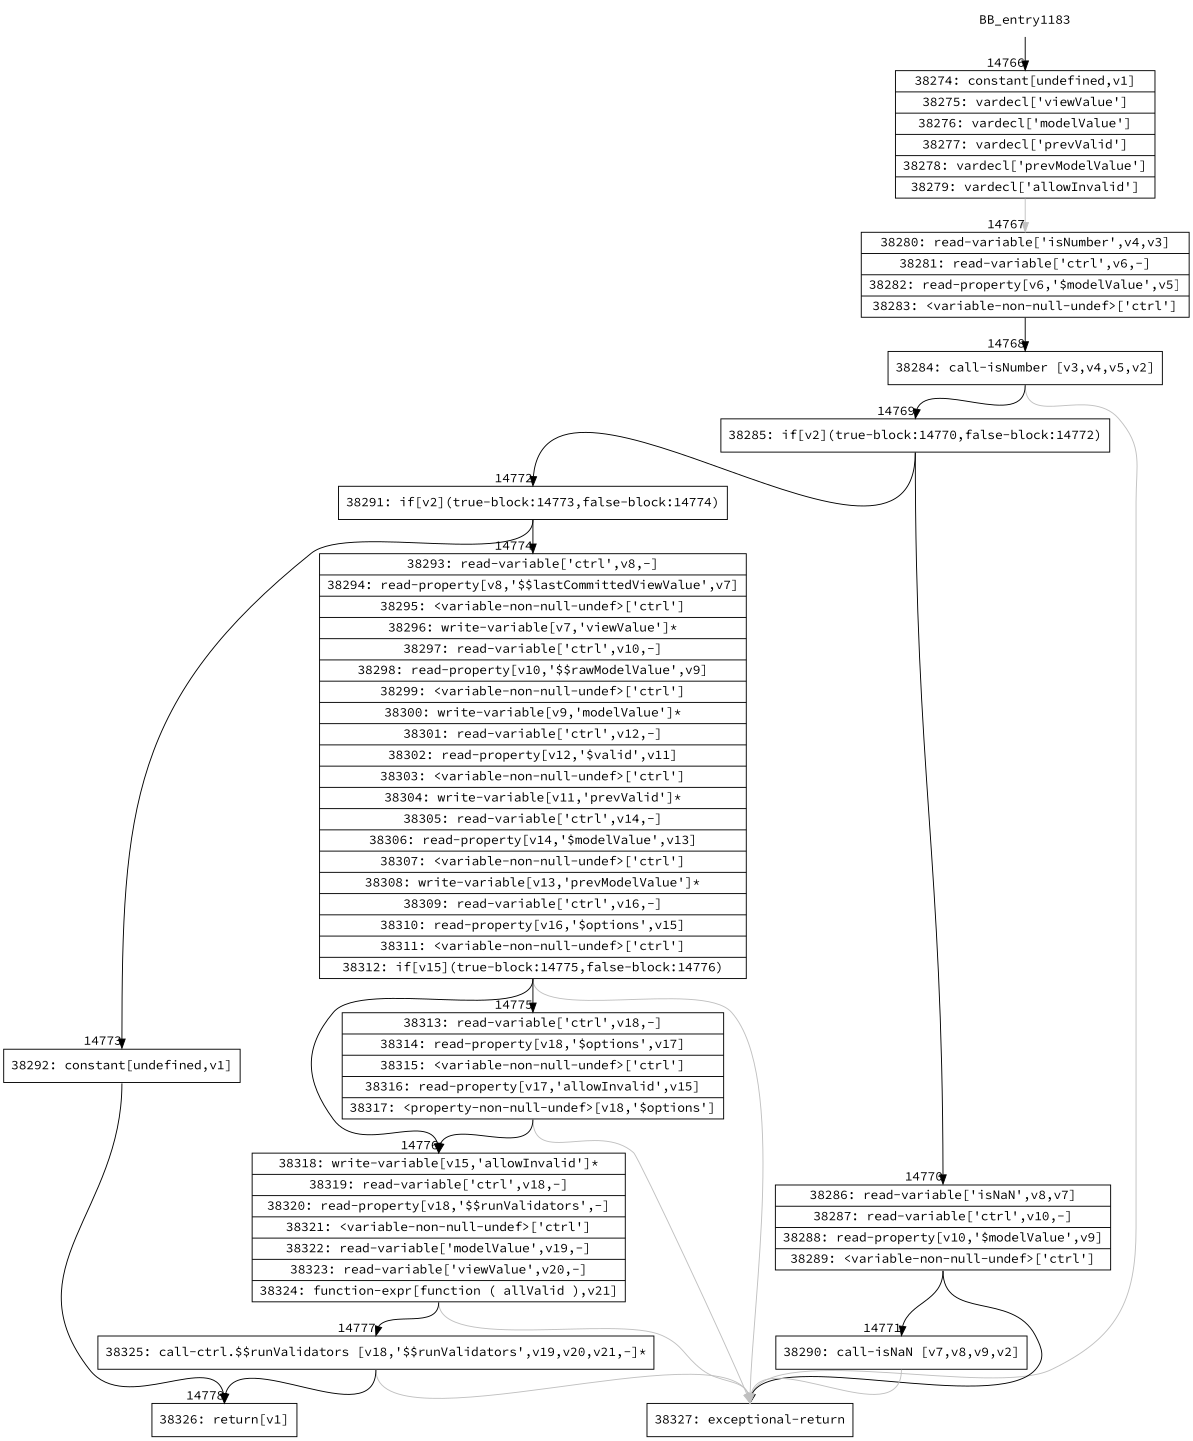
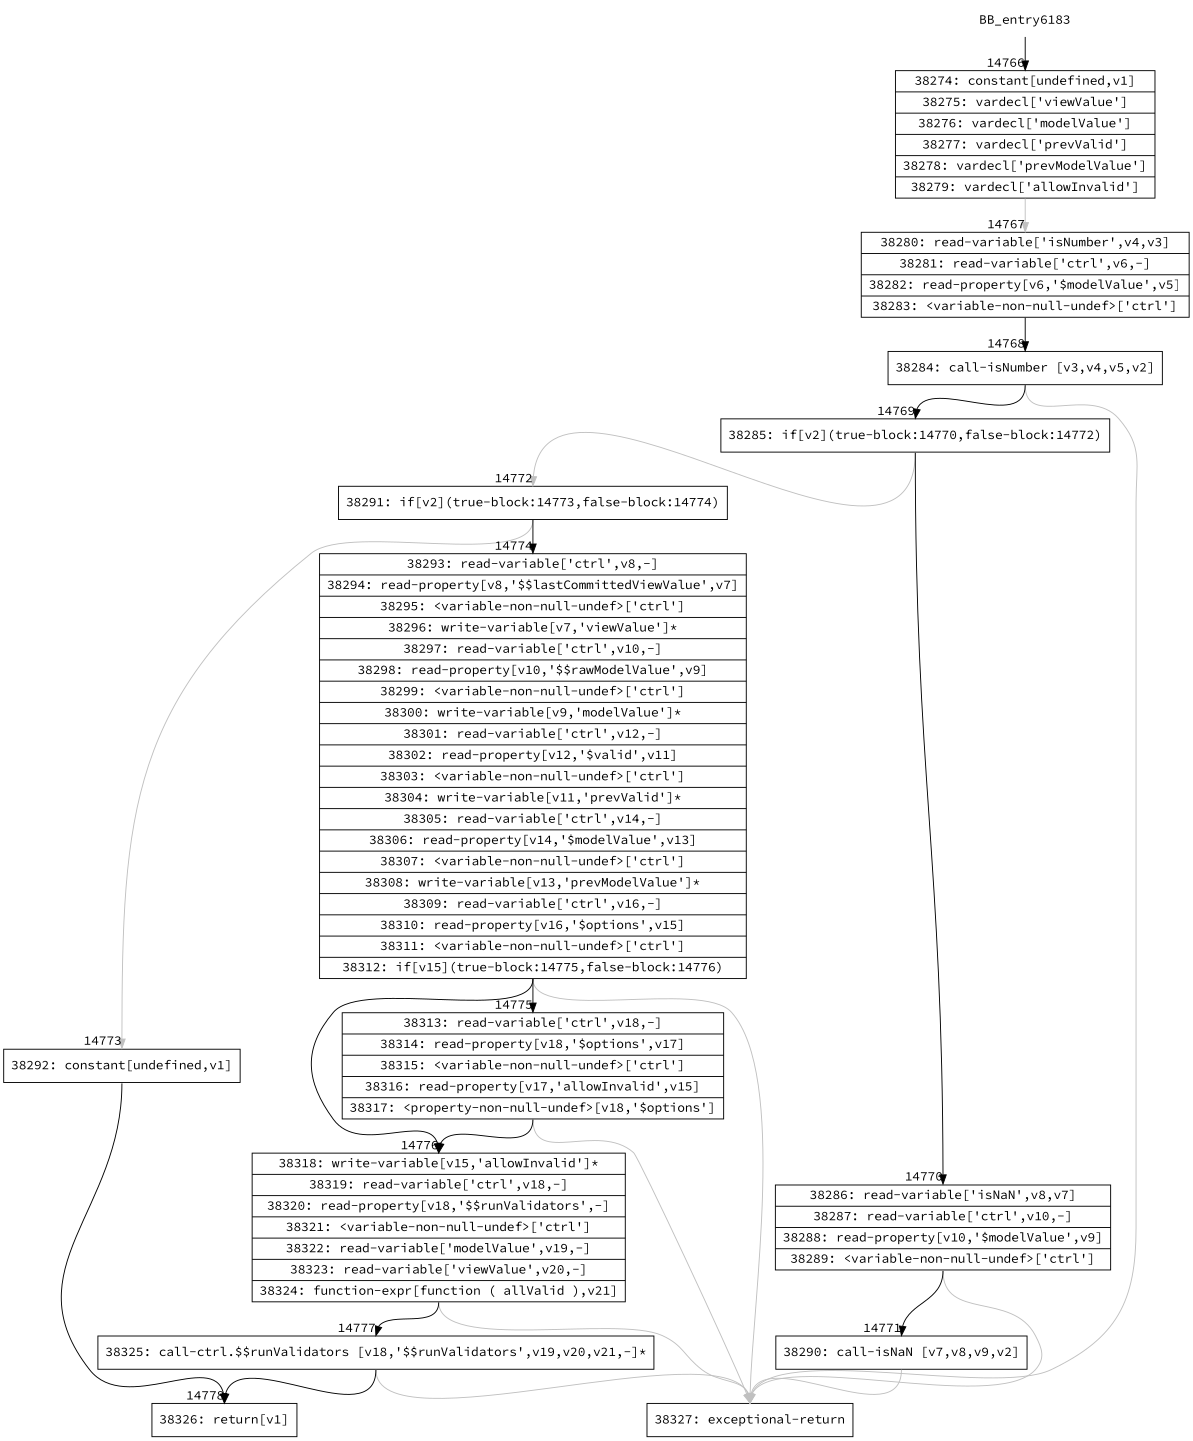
node "BB_entry1183": label "BB_entry1183" -> "BB_entry6183"
edge "38285: if[v2](true-block:14770,false-block:14772)" -> "38291: if[v2](true-block:14773,false-block:14774)": color black -> gray
edge "38291: if[v2](true-block:14773,false-block:14774)" -> "38292: constant[undefined,v1]": color black -> gray
edge "38286: read-variable['isNaN',v8,v7]" -> "38327: exceptional-return": color black -> gray
